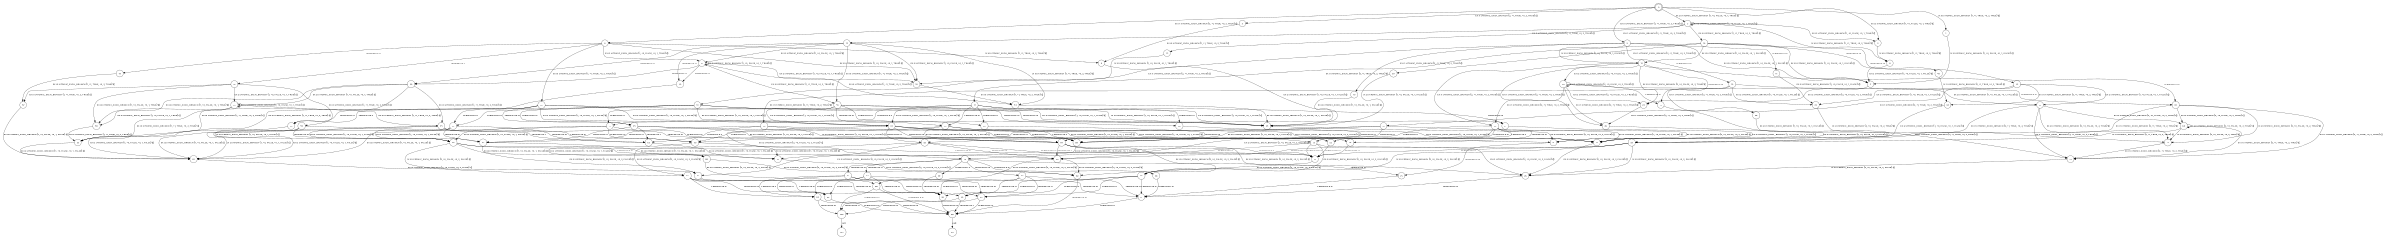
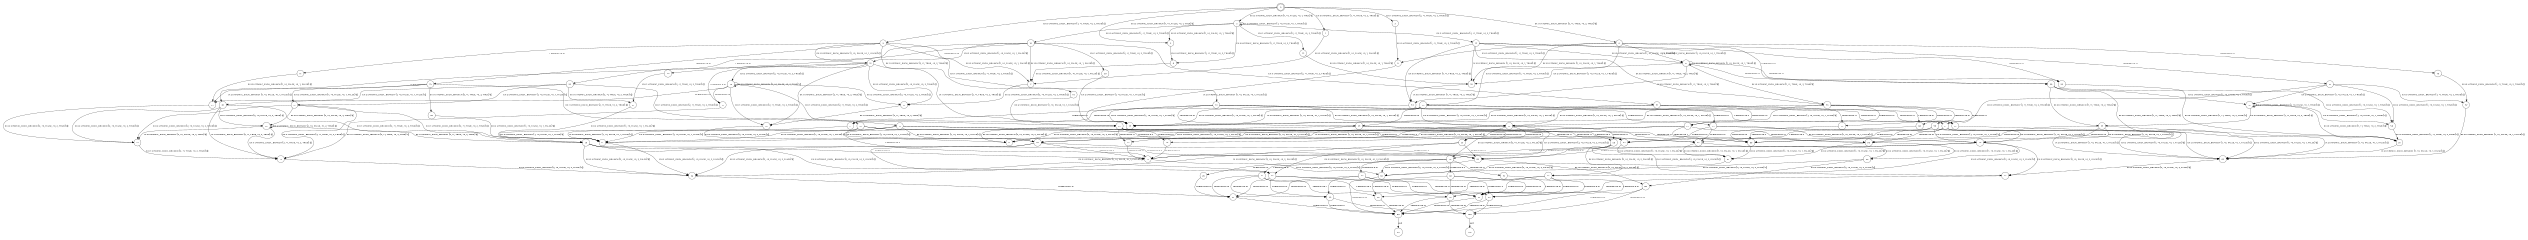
edge "41" -> "71": now "43" -> "71"
edge "57" -> "77": now "72" -> "77"
node "75": removed
